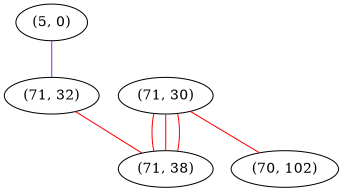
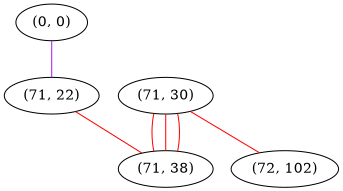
node "(5, 0)": label "(5, 0)" -> "(0, 0)"
node "(71, 32)": label "(71, 32)" -> "(71, 22)"
node "(70, 102)": label "(70, 102)" -> "(72, 102)"
